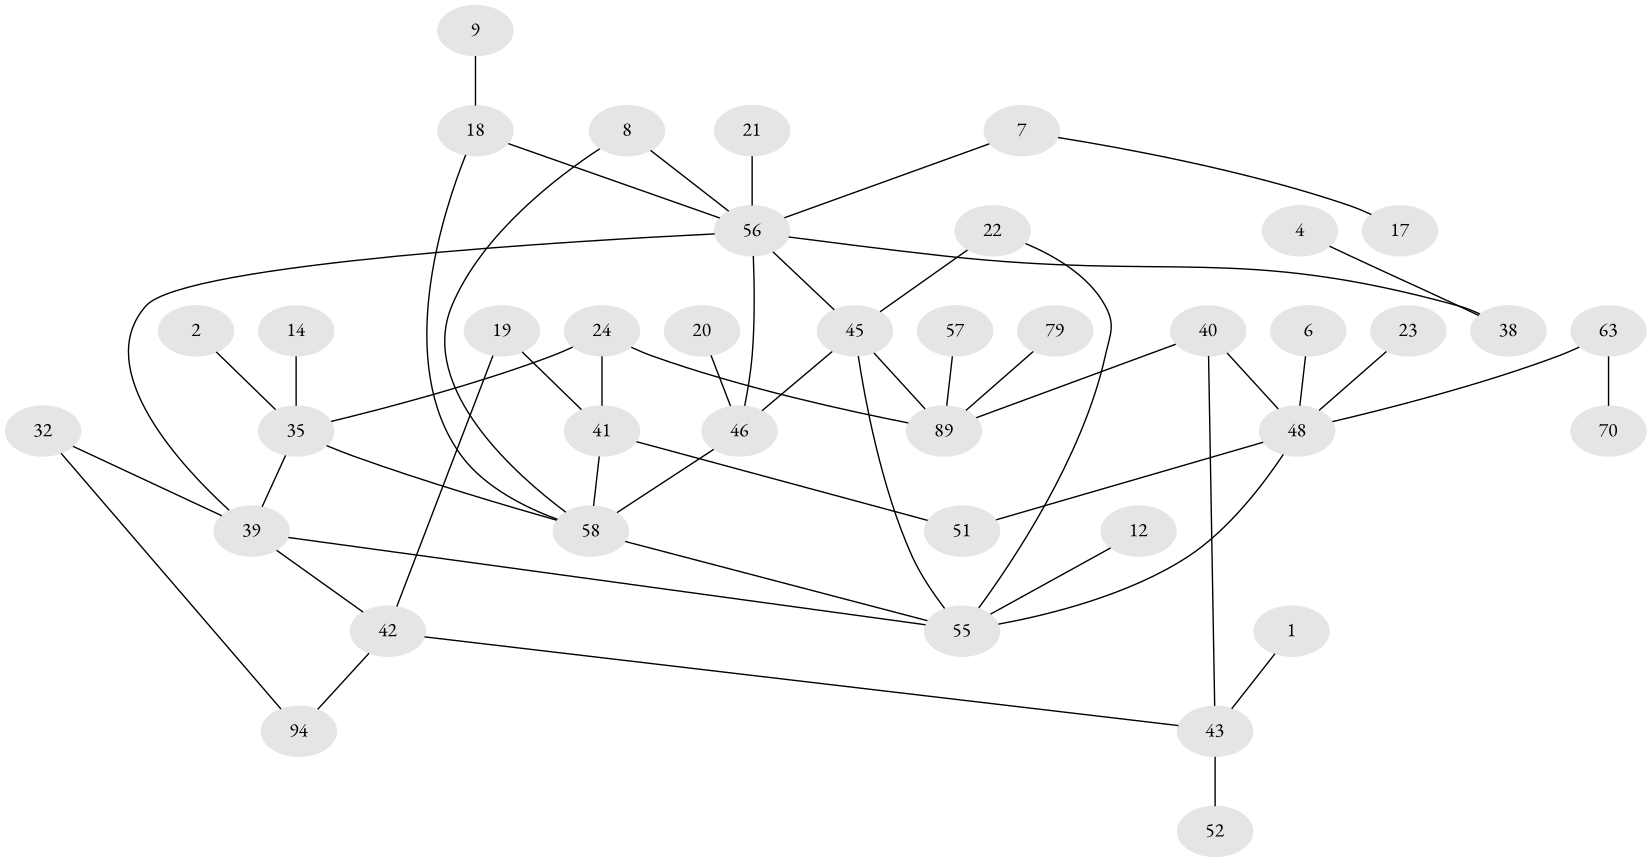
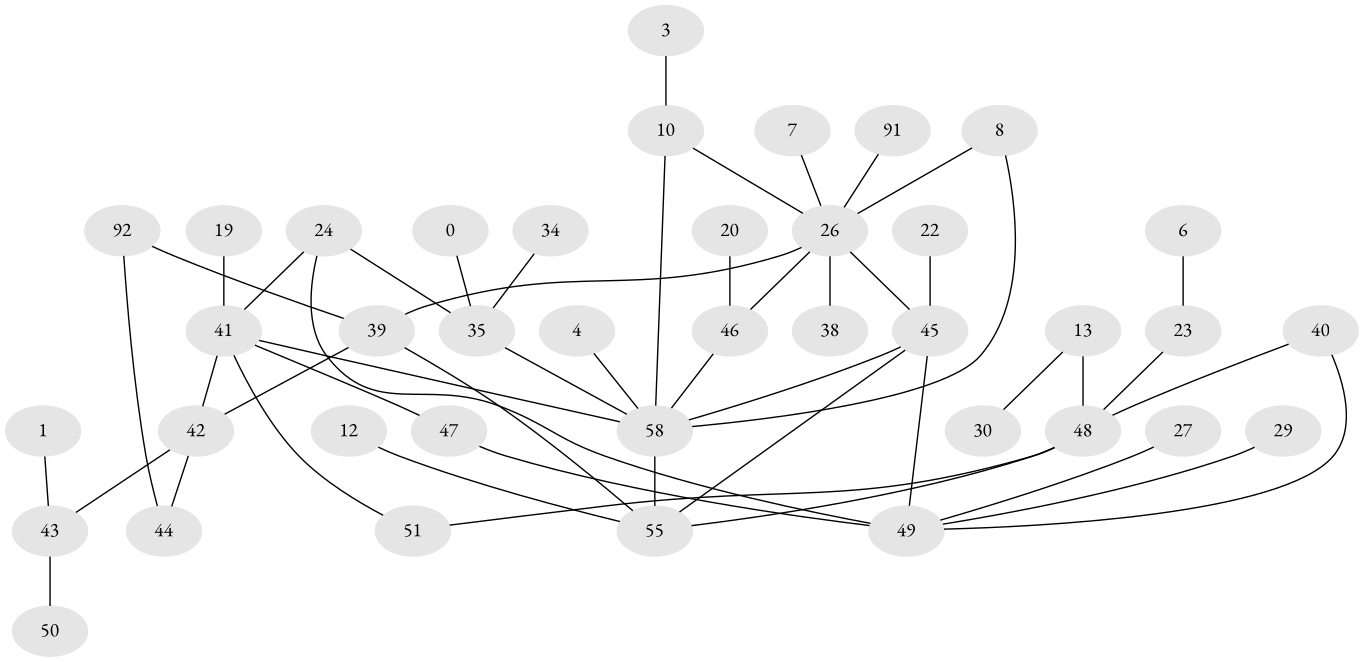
node "9": label "9" -> "3"
node "18": label "18" -> "10"
node "21": label "21" -> "91"
node "56": label "56" -> "26"
node "17": removed
edge "4" -- "38": now "4" -- "58"
node "2": label "2" -> "0"
node "14": label "14" -> "34"
node "57": label "57" -> "27"
node "79": label "79" -> "29"
node "63": label "63" -> "13"
edge "45" -- "46": now "45" -- "58"
edge "6" -- "48": now "6" -- "23"
edge "22" -- "55": removed
node "32": label "32" -> "92"
node "47": added
node "89": label "89" -> "49"
node "70": label "70" -> "30"
edge "19" -- "42": now "41" -- "42"
edge "35" -- "39": removed
edge "40" -- "43": removed
node "94": label "94" -> "44"
node "52": label "52" -> "50"
